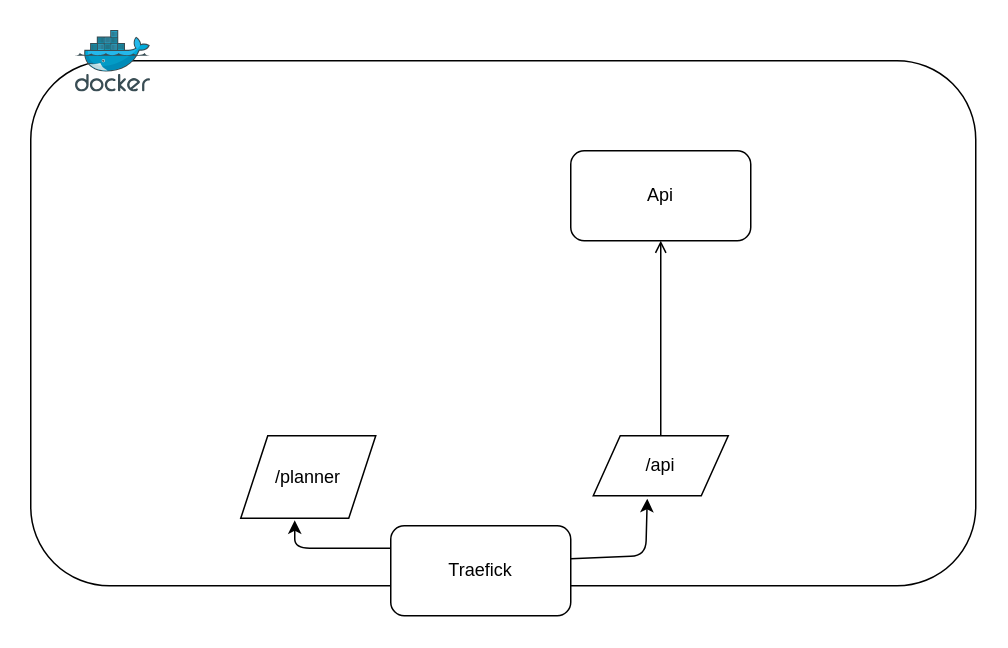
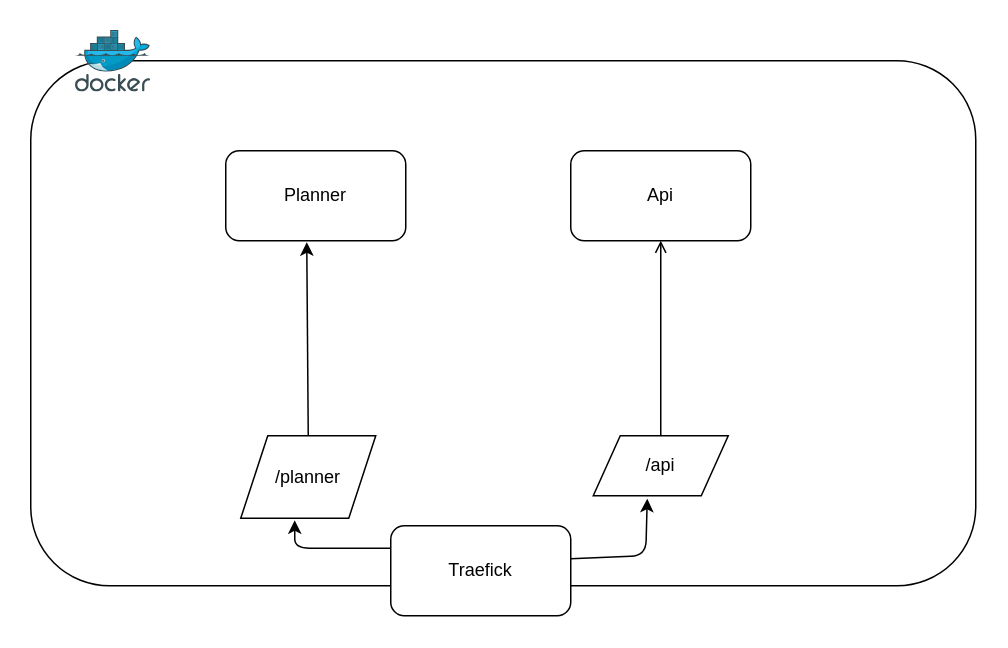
node "Planner": added
edge "/planner" -> "Planner": added
